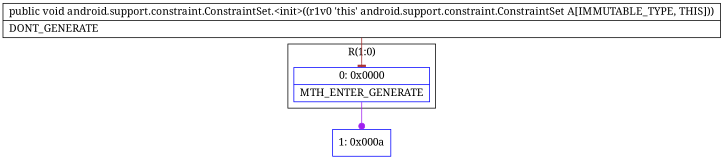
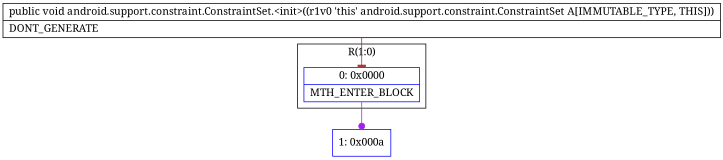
node "0: 0x0000": text "MTH_ENTER_GENERATE" -> "MTH_ENTER_BLOCK"
